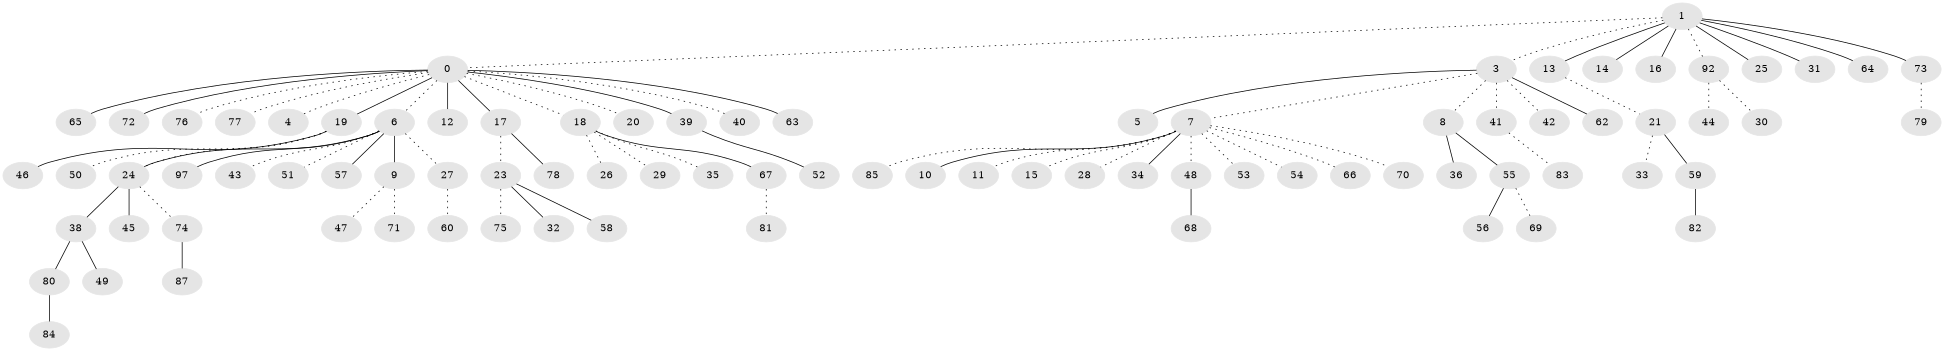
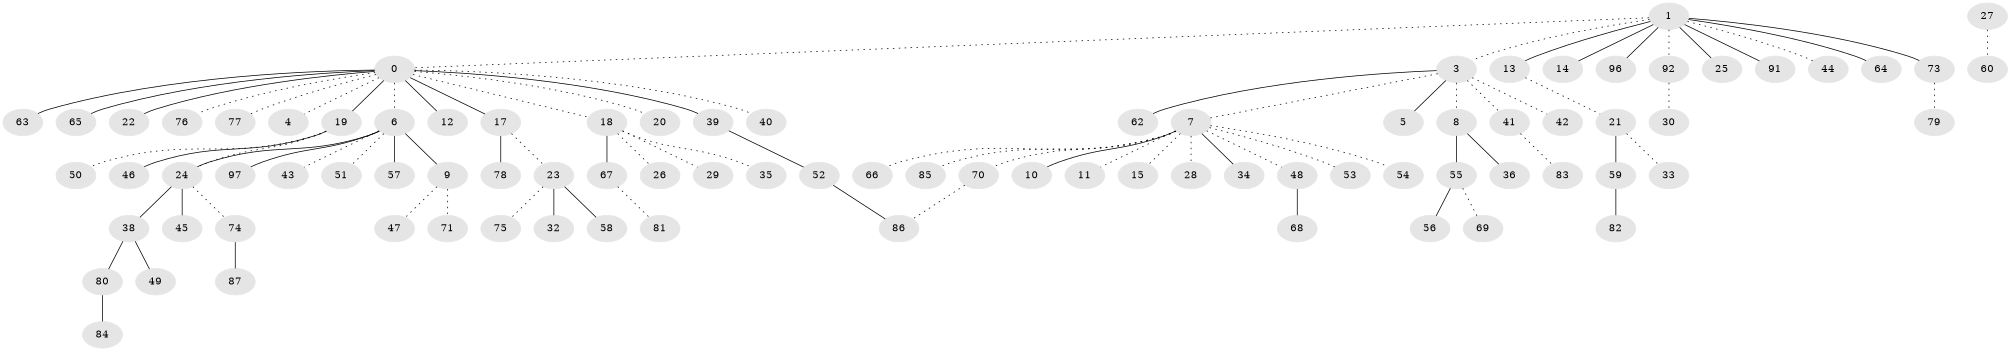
node "16": label "16" -> "96"
node "31": label "31" -> "91"
edge "92" -- "44": now "1" -- "44"
node "72": label "72" -> "22"
edge "6" -- "27": removed
node "86": added
